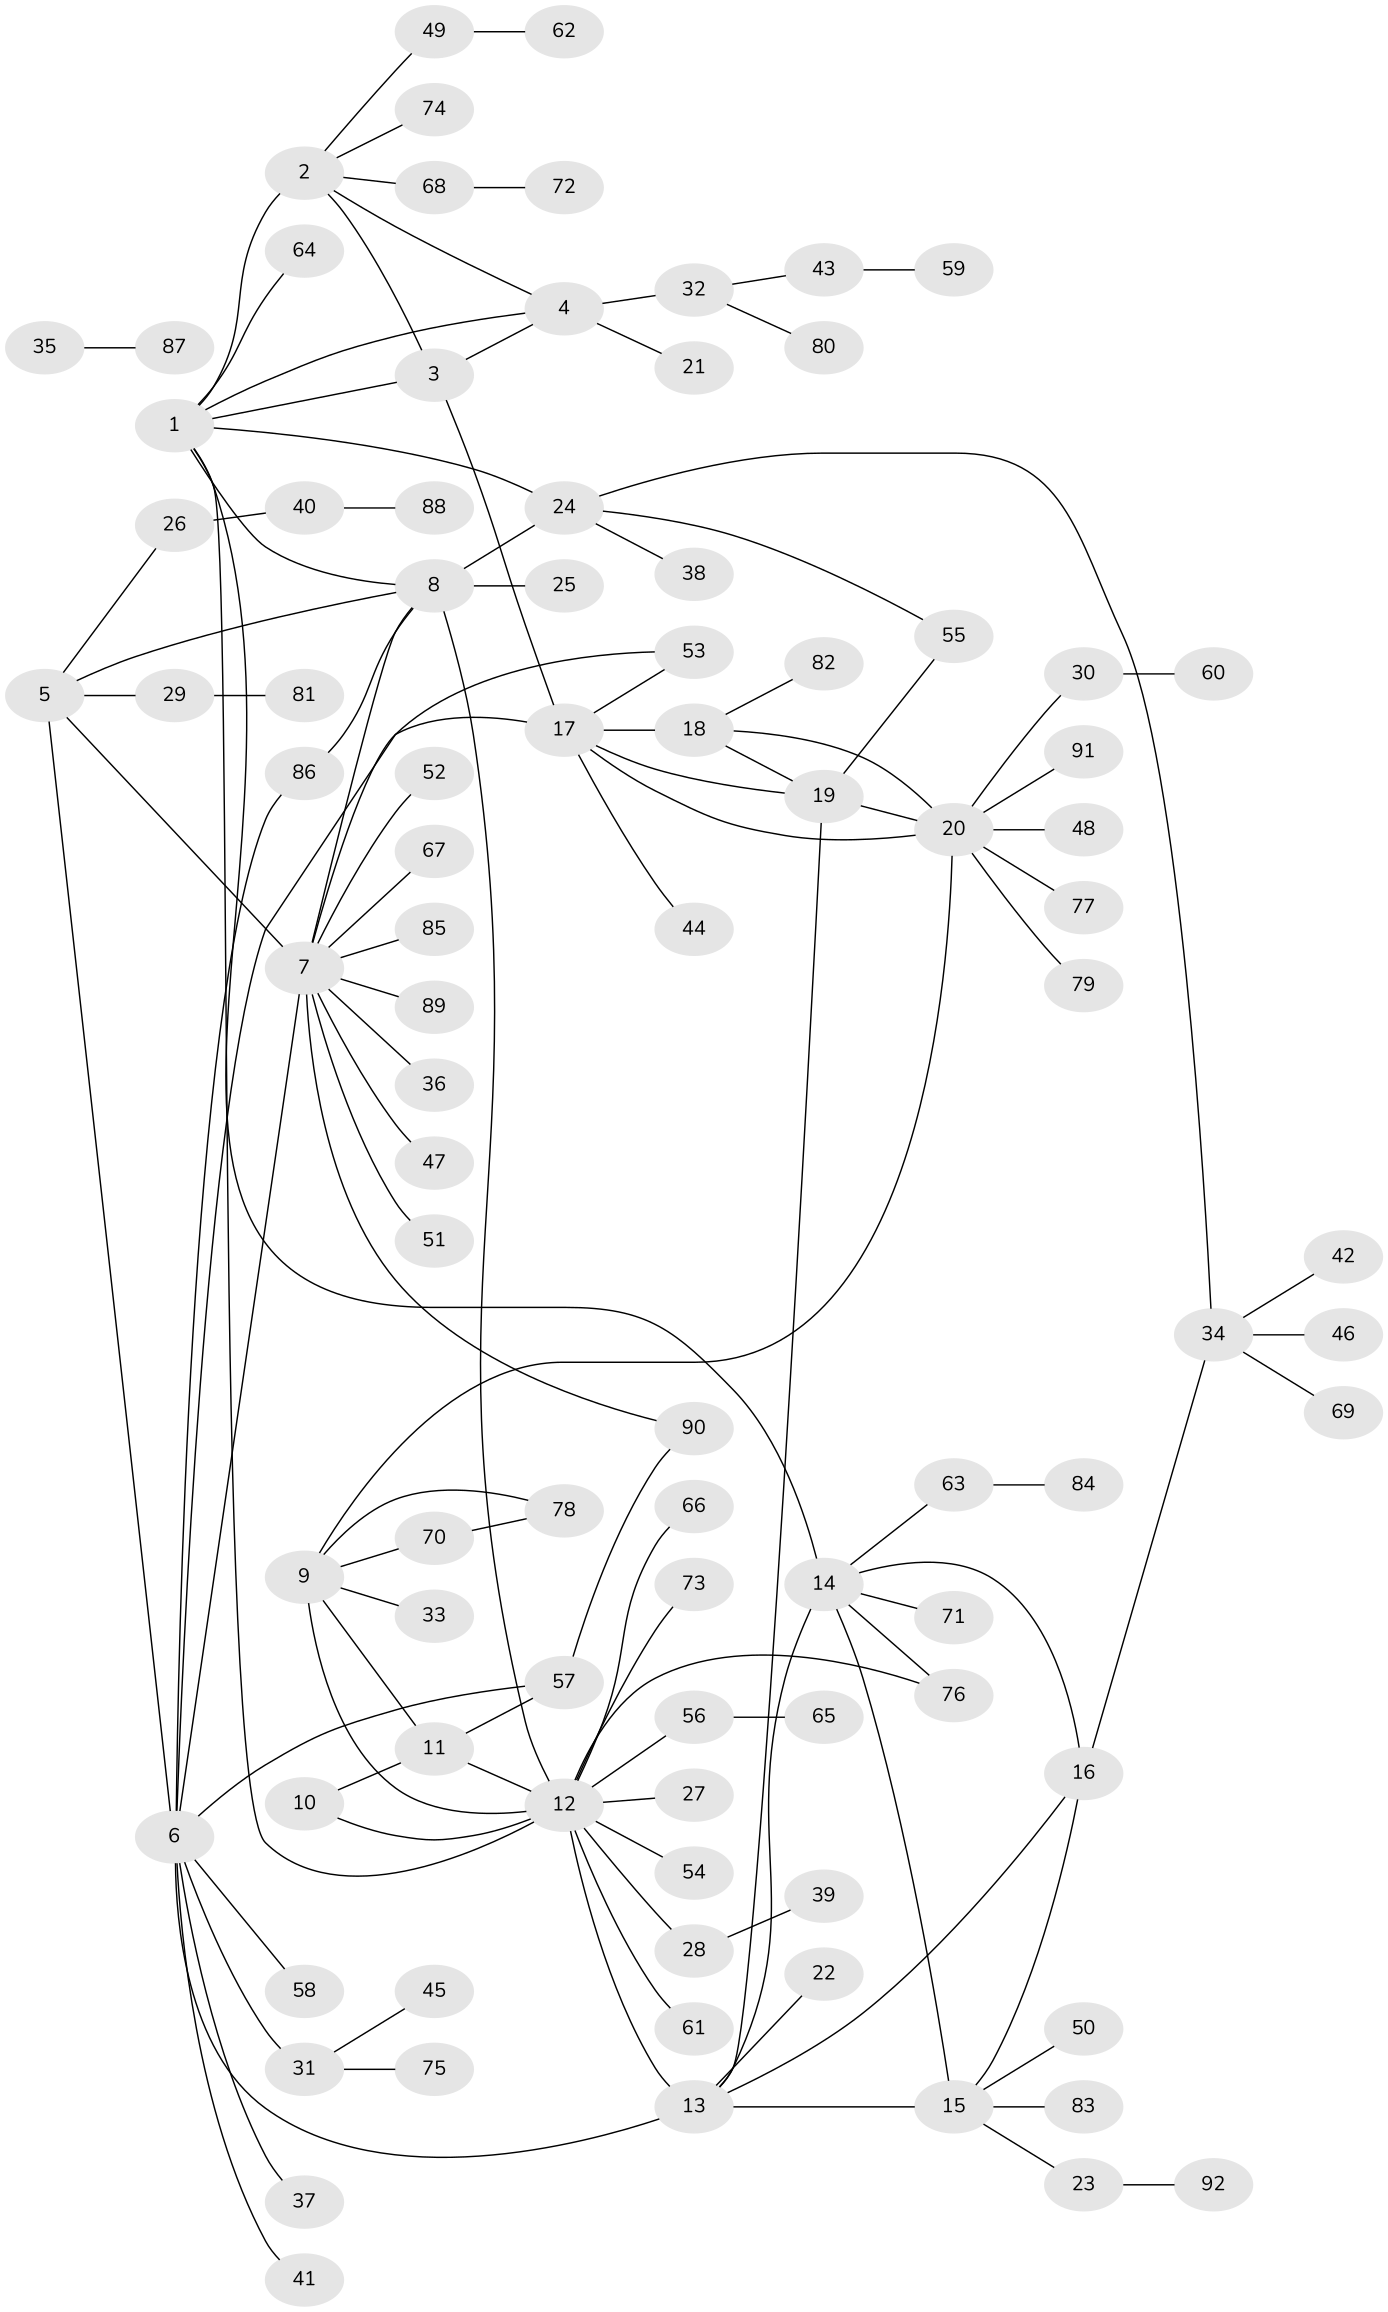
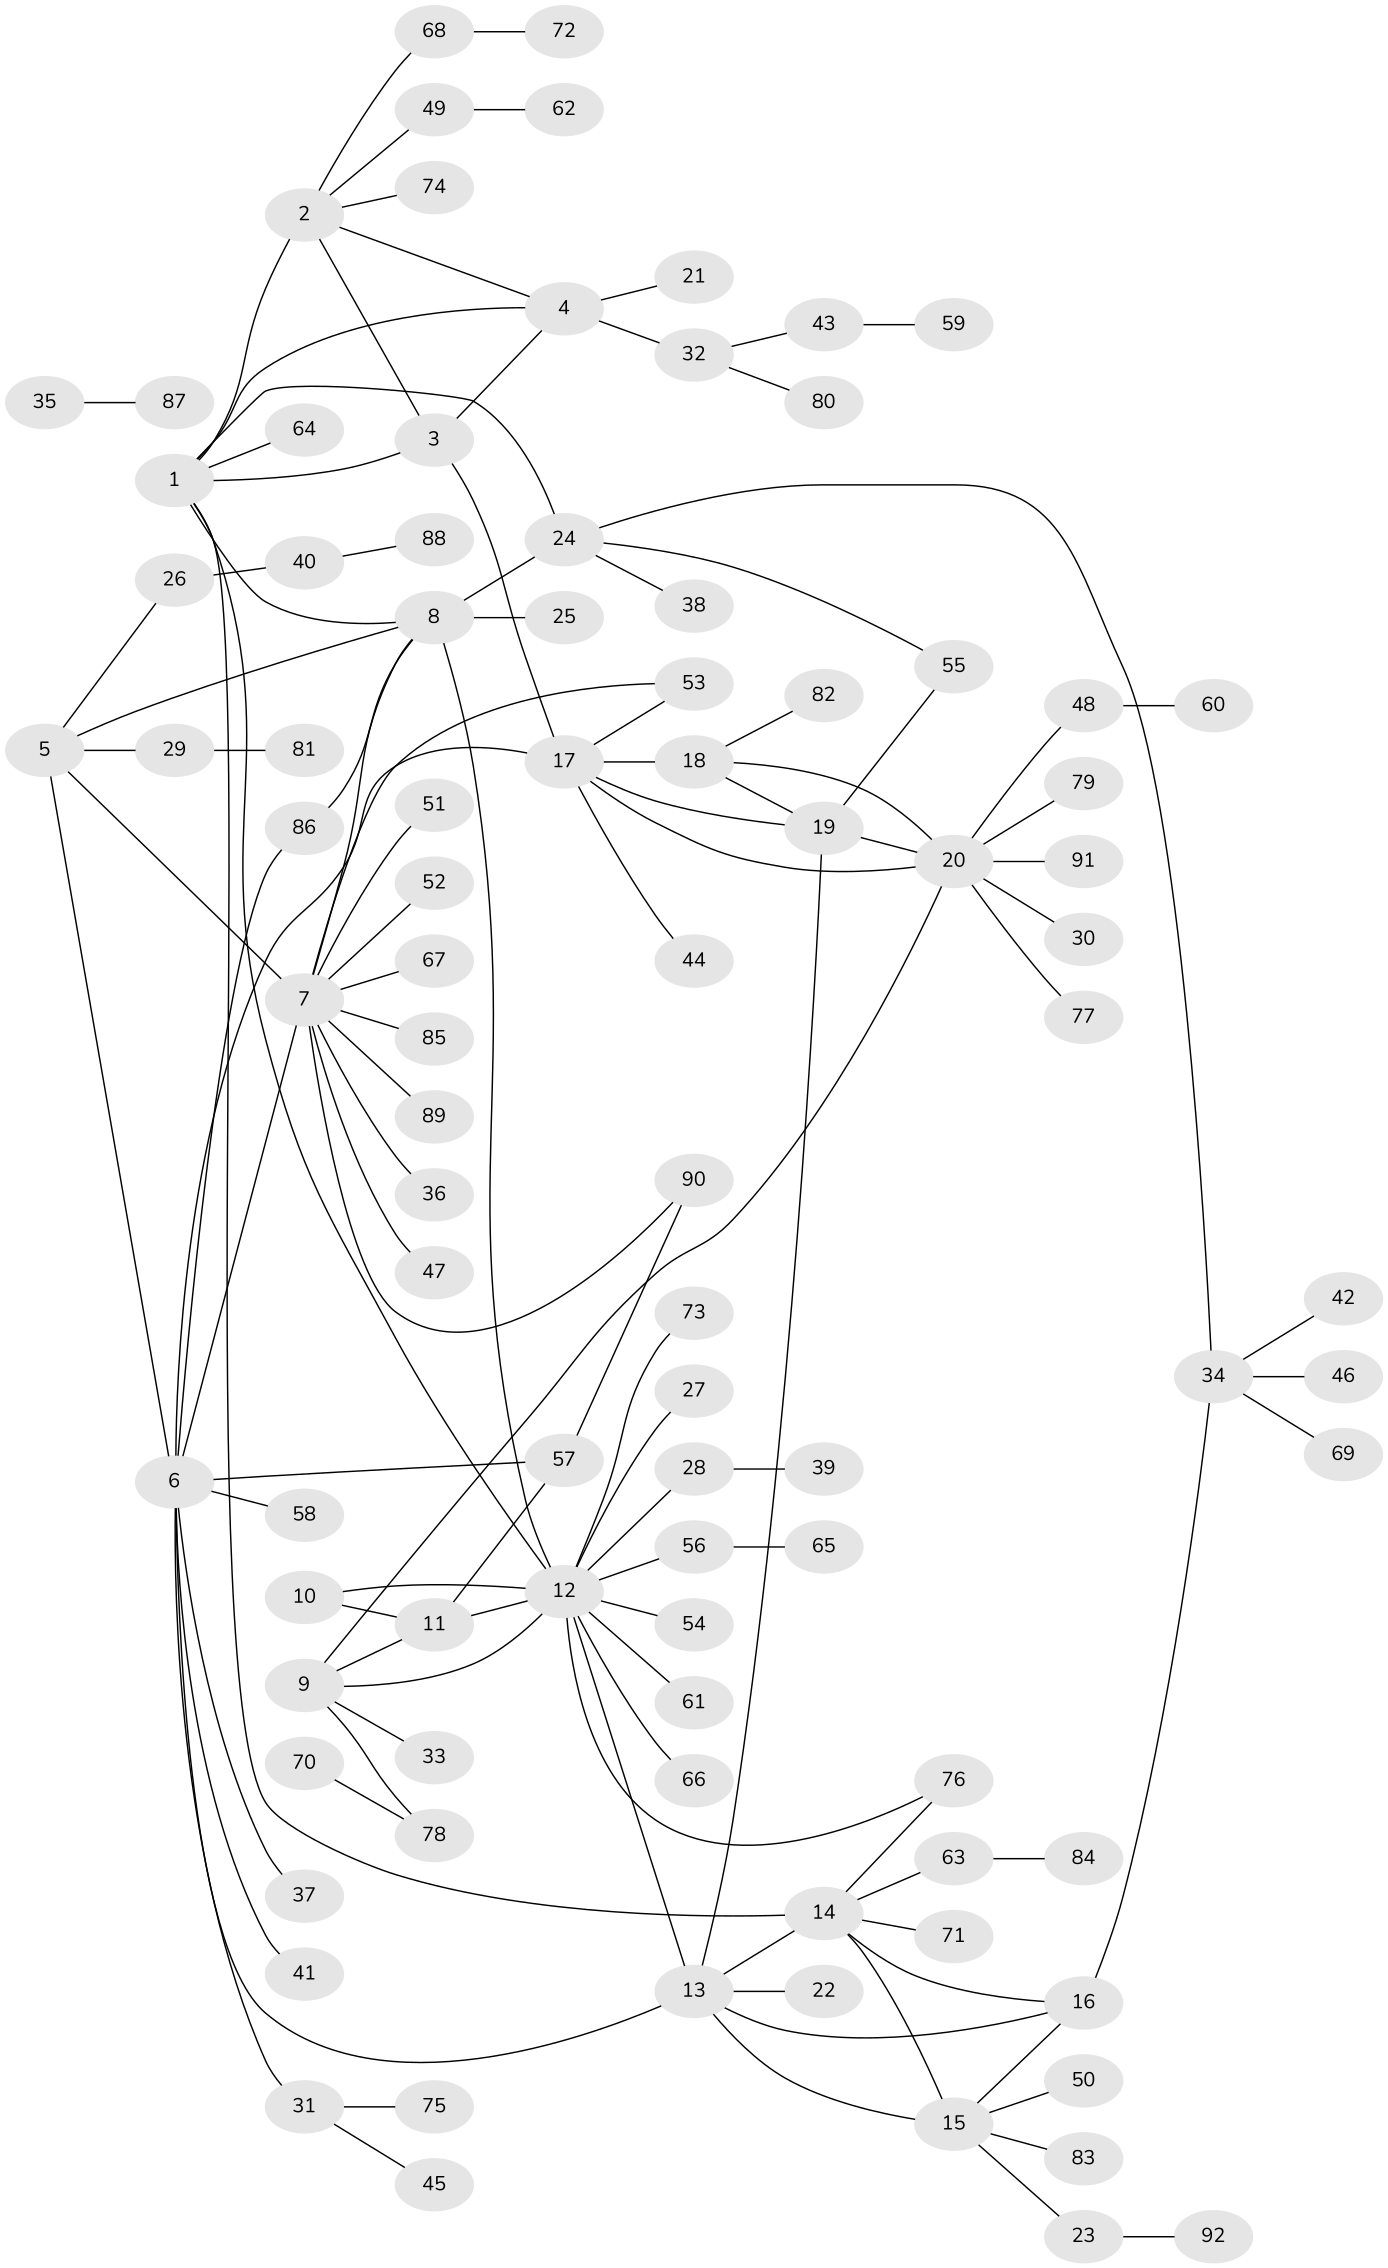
edge "30" -- "60": now "48" -- "60"
edge "70" -- "9": removed
